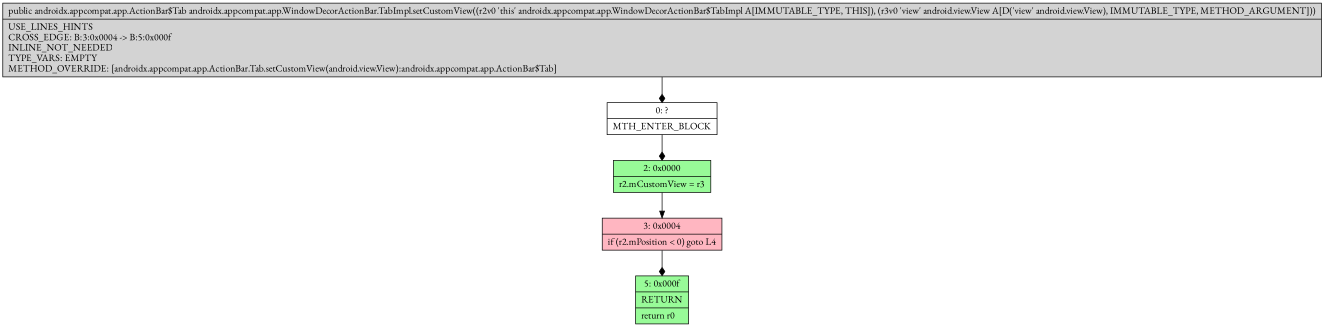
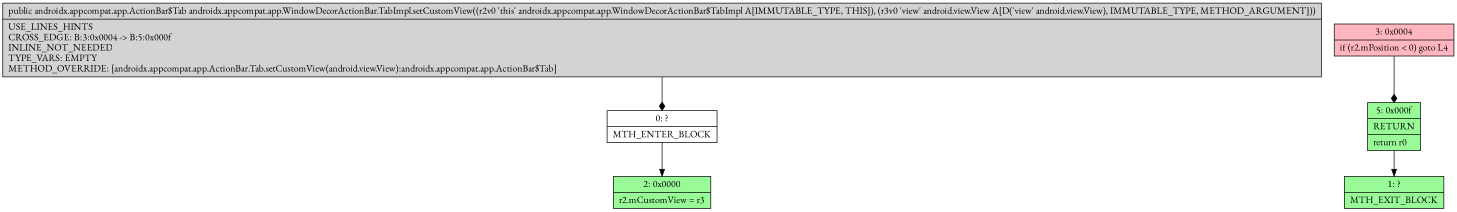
edge "0: ?" -> "2: 0x0000": arrowhead diamond -> normal
node "1: ?": added
edge "2: 0x0000" -> "3: 0x0004": removed
